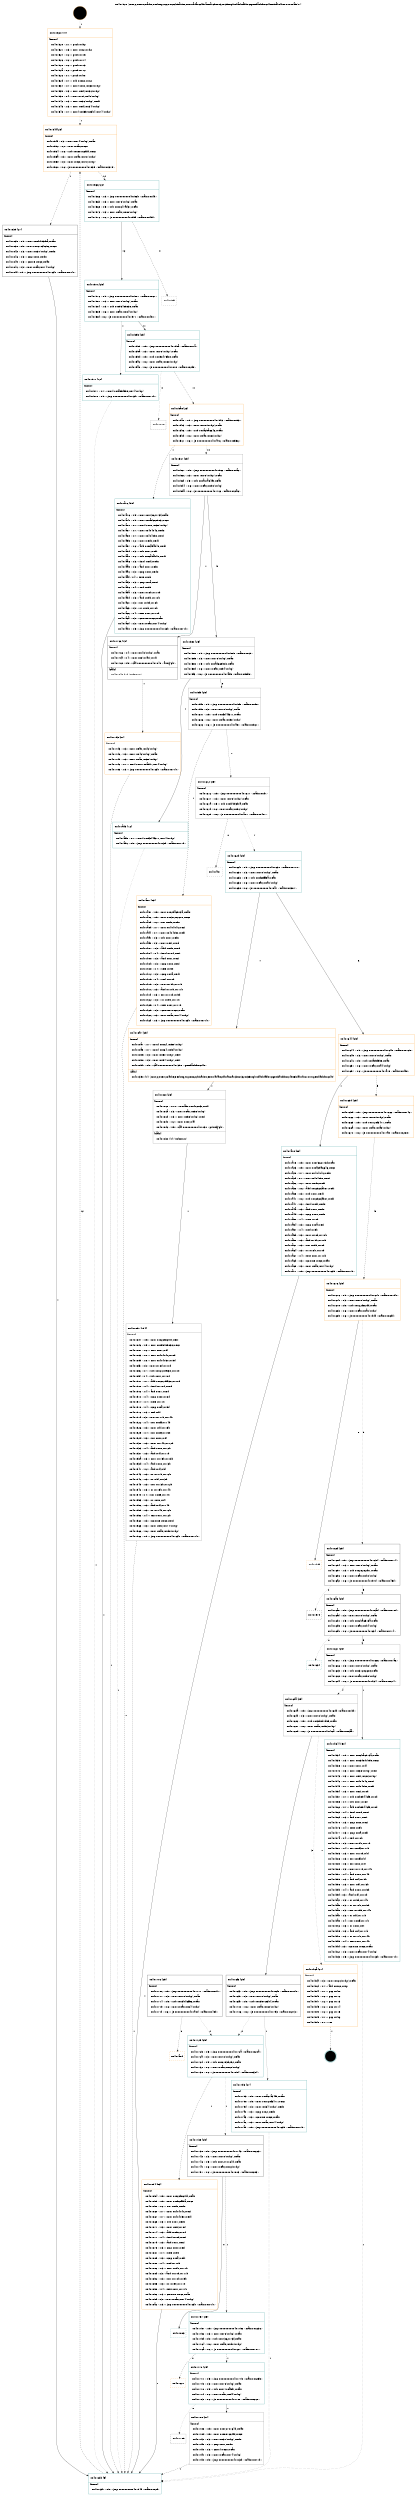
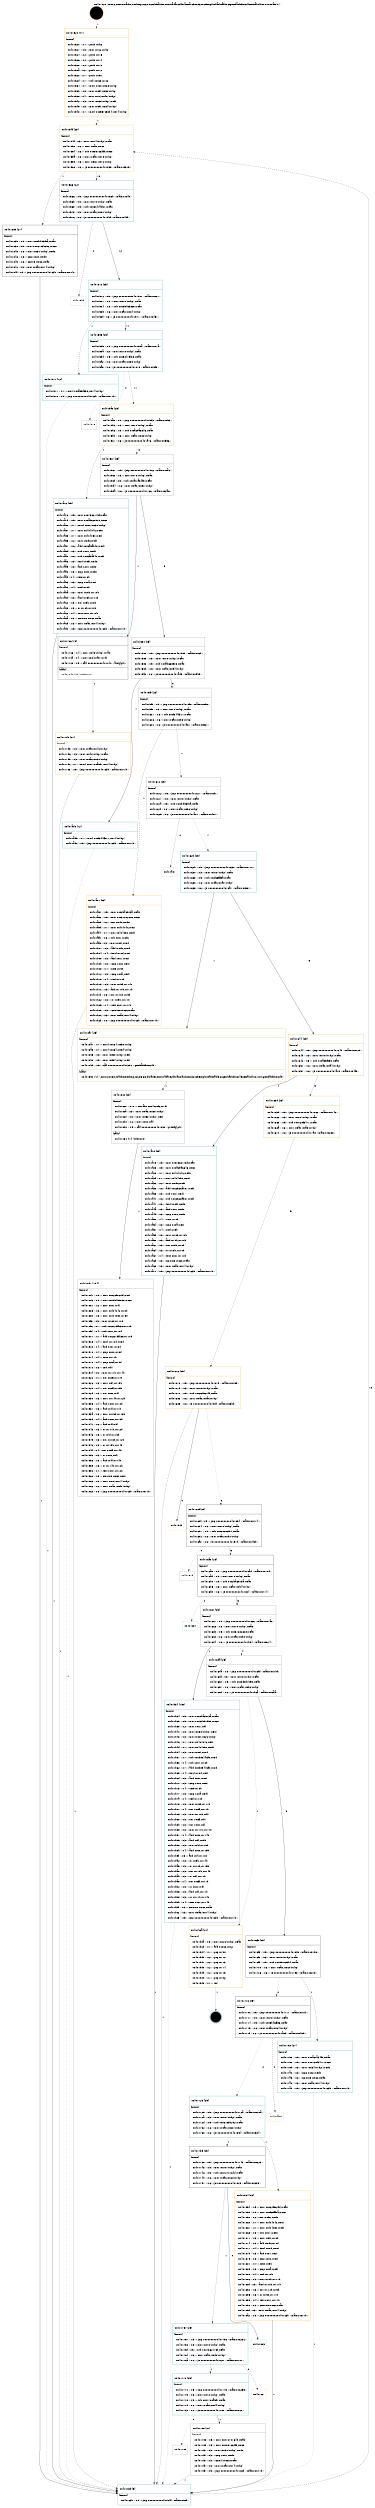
edge "0x4018d7 [154]" -> "0x401c3b [5]": now "0x401676 [25]" -> "0x401c3b [5]"
edge "0x4016f3 [25]" -> "0x401725 [25]": now "0x4016f3 [25]" -> "0x40170c [25]"
